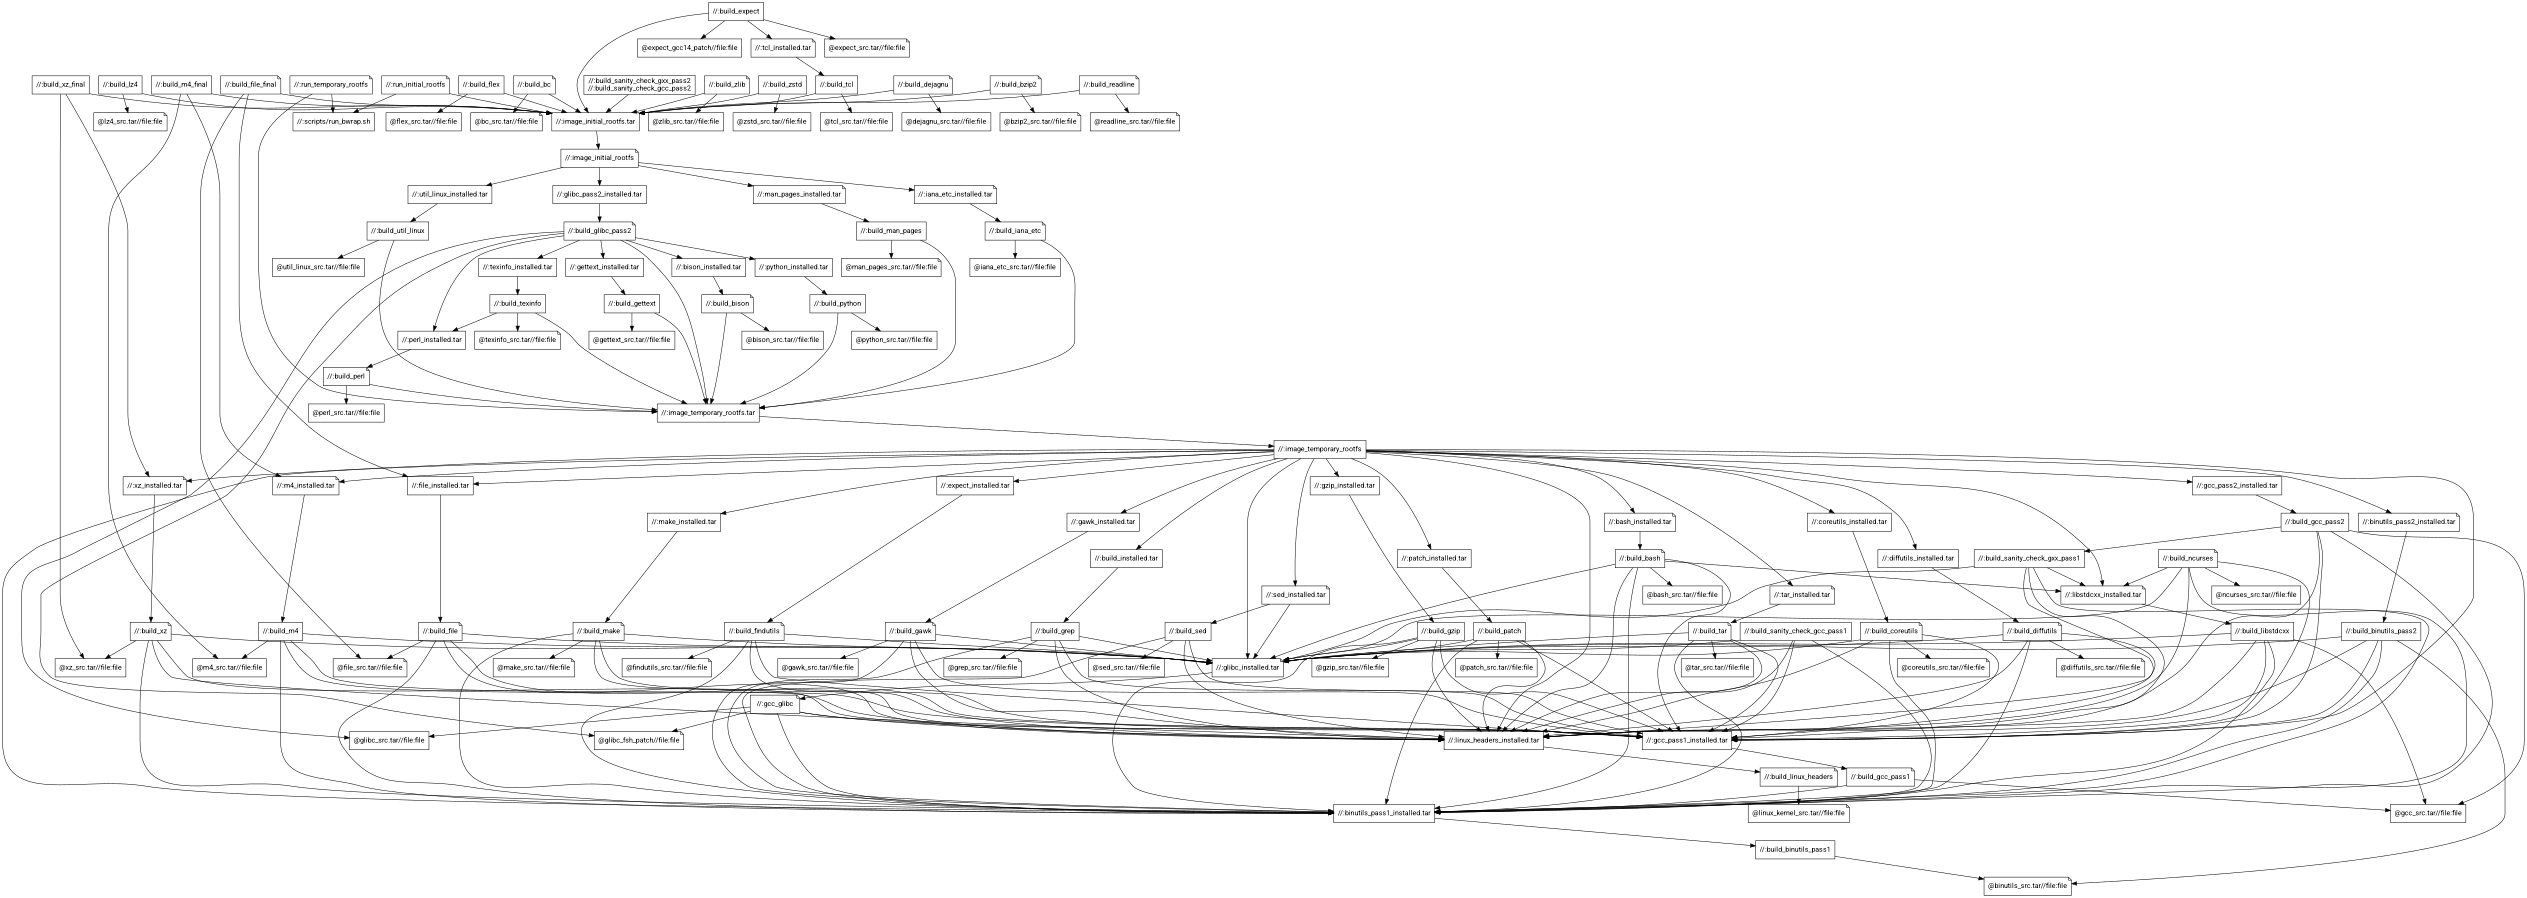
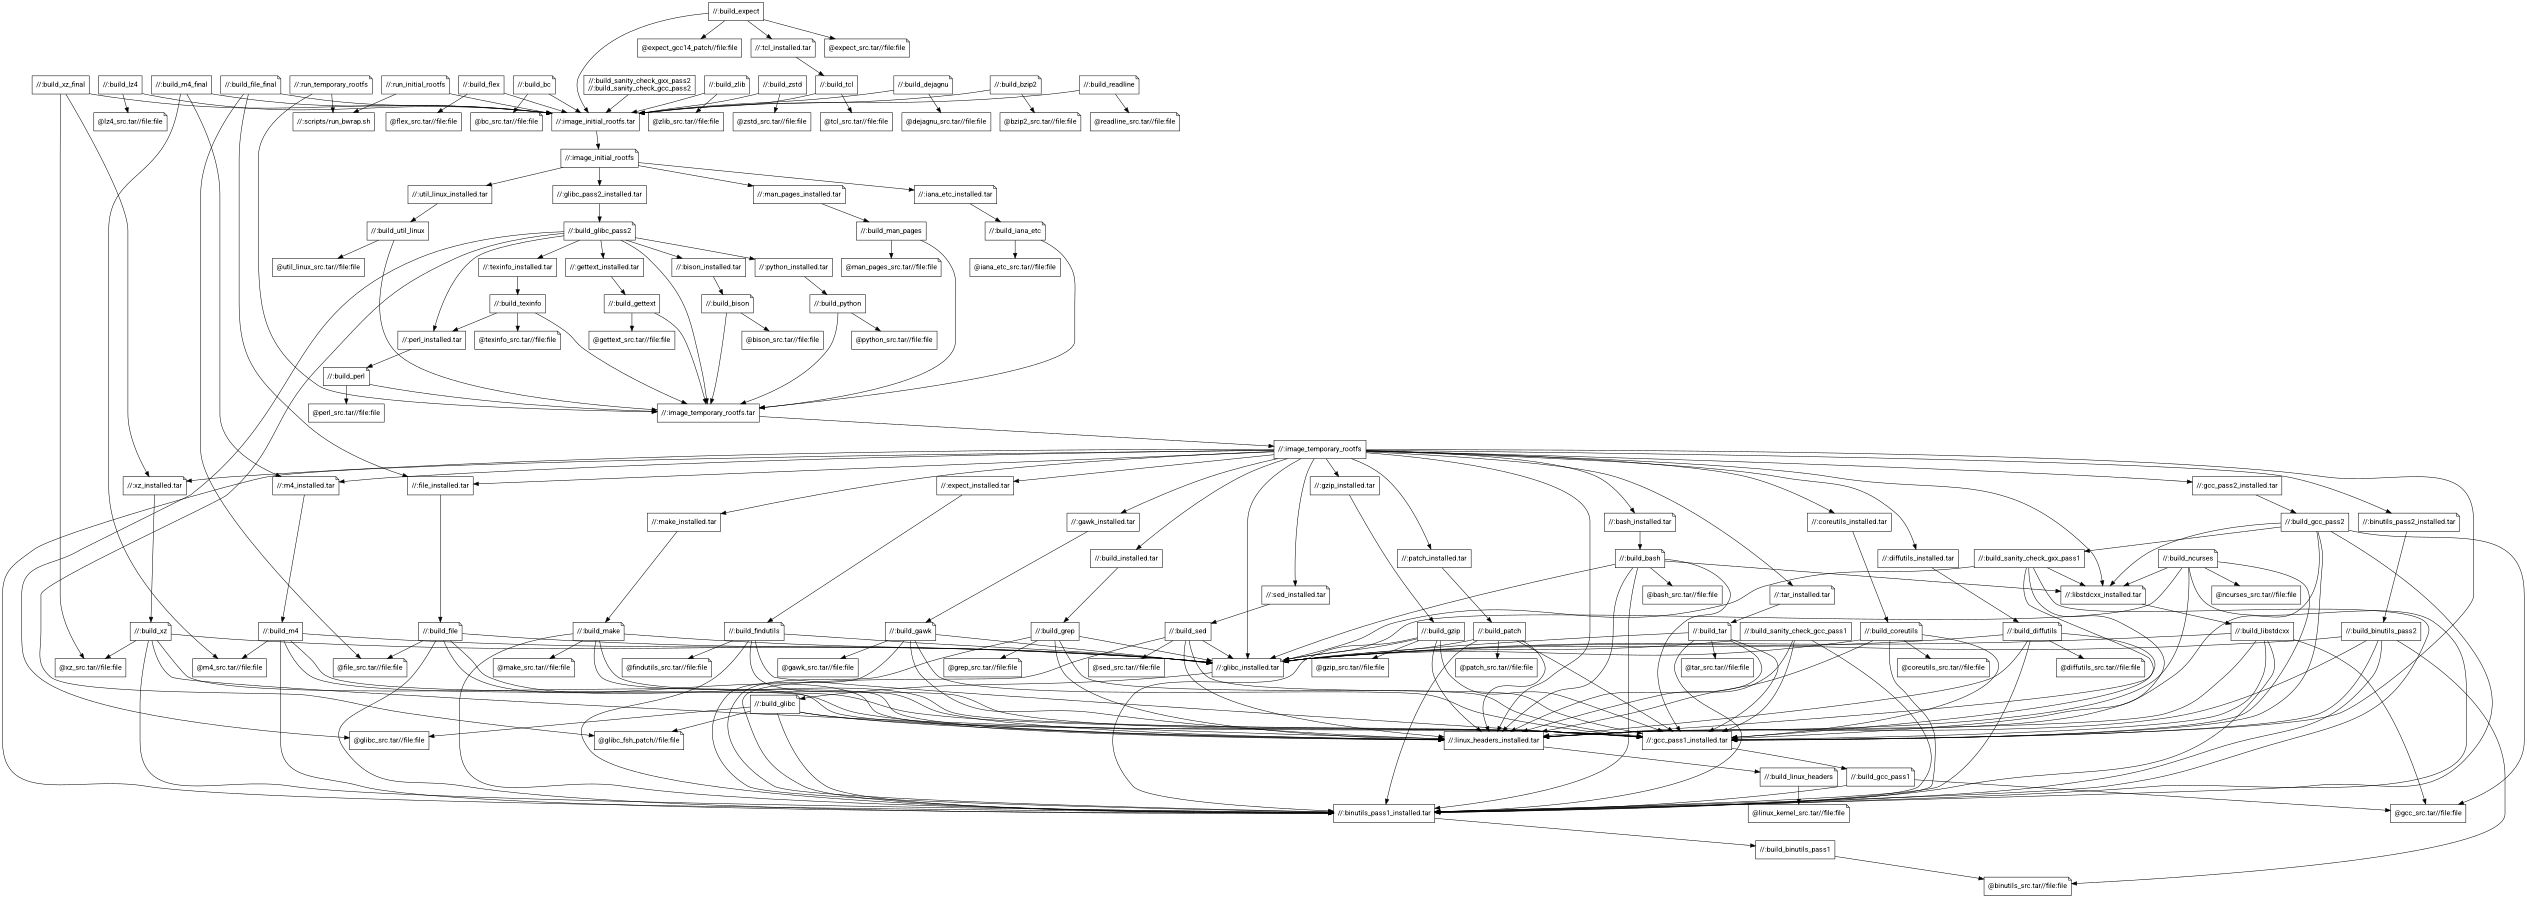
edge "//:build_gcc_pass2" -> "//:libstdcxx_installed.tar": added
edge "//:sed_installed.tar" -> "//:glibc_installed.tar": now "//:build_sed" -> "//:glibc_installed.tar"
node "//:gcc_glibc": label "//:gcc_glibc" -> "//:build_glibc"
